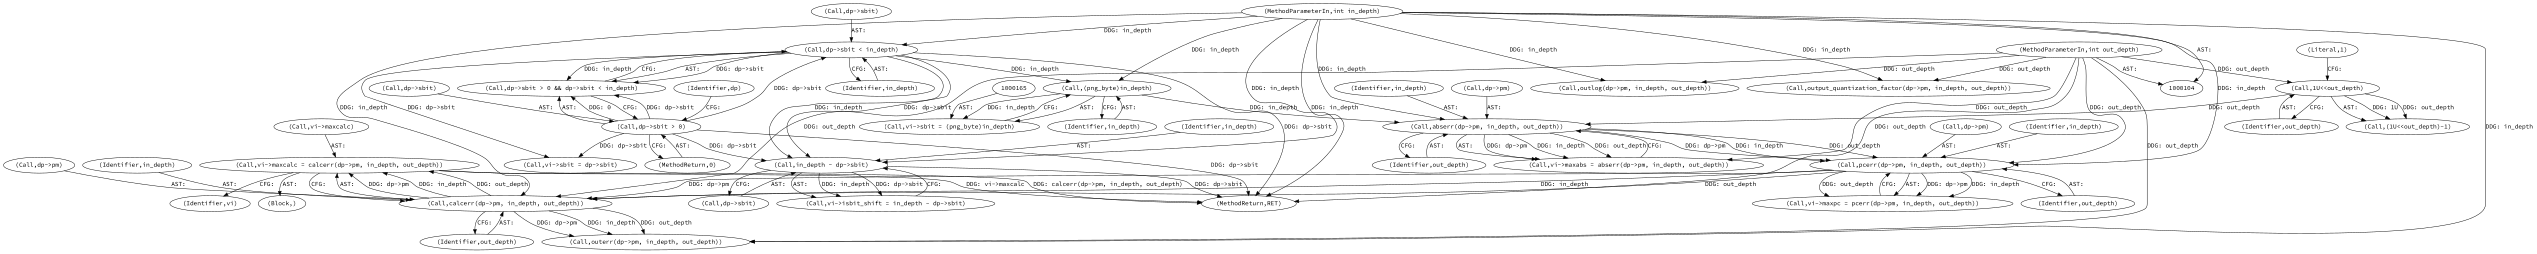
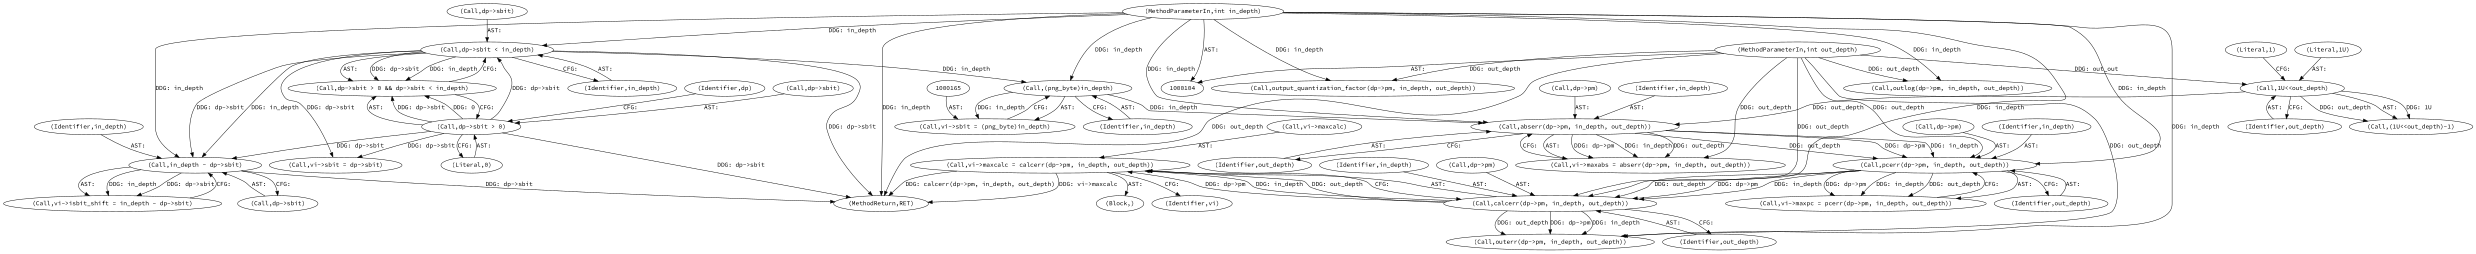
node "(Literal,1U)": added
edge "(MethodParameterIn,int out_depth)" -> "(Call,1U<<out_depth)": label "DDG: out_depth" -> "DDG: out_out"
node "(MethodReturn,0)": label "(MethodReturn,0)" -> "(Literal,0)"
